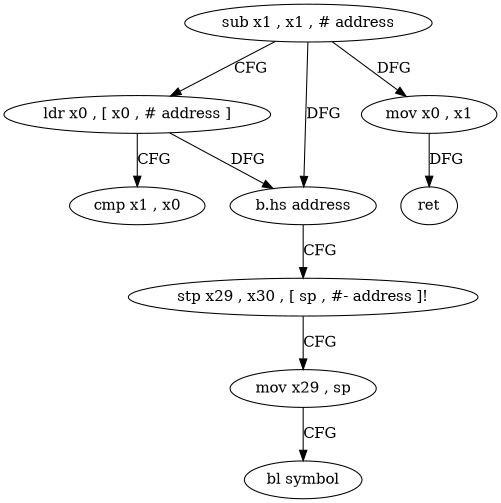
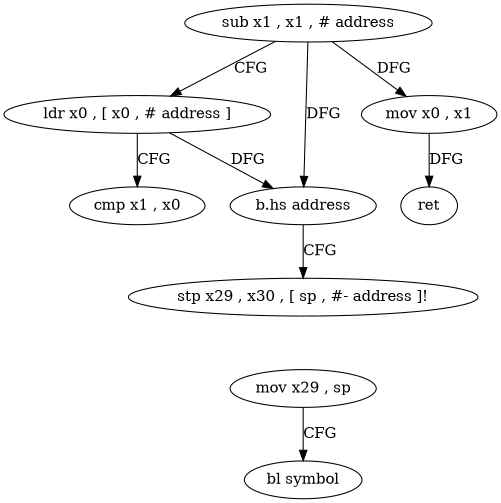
edge "stp x29 , x30 , [ sp , #- address ]!" -> "mov x29 , sp": removed, label "CFG"
